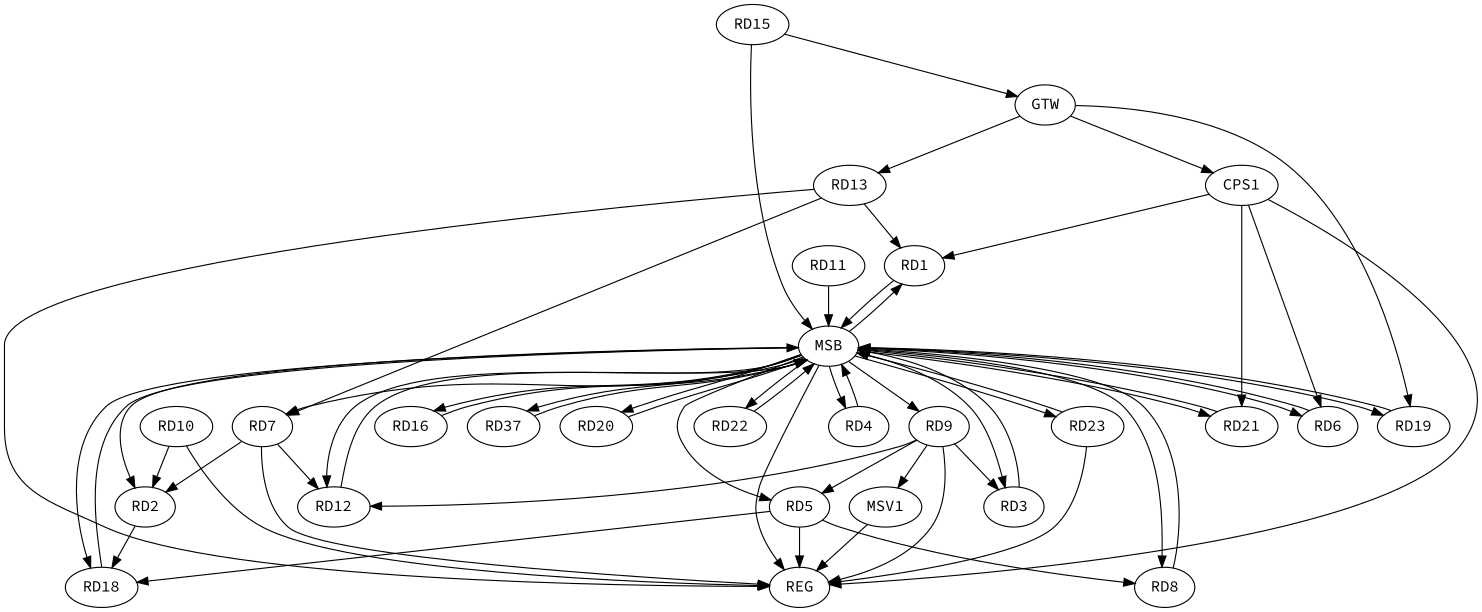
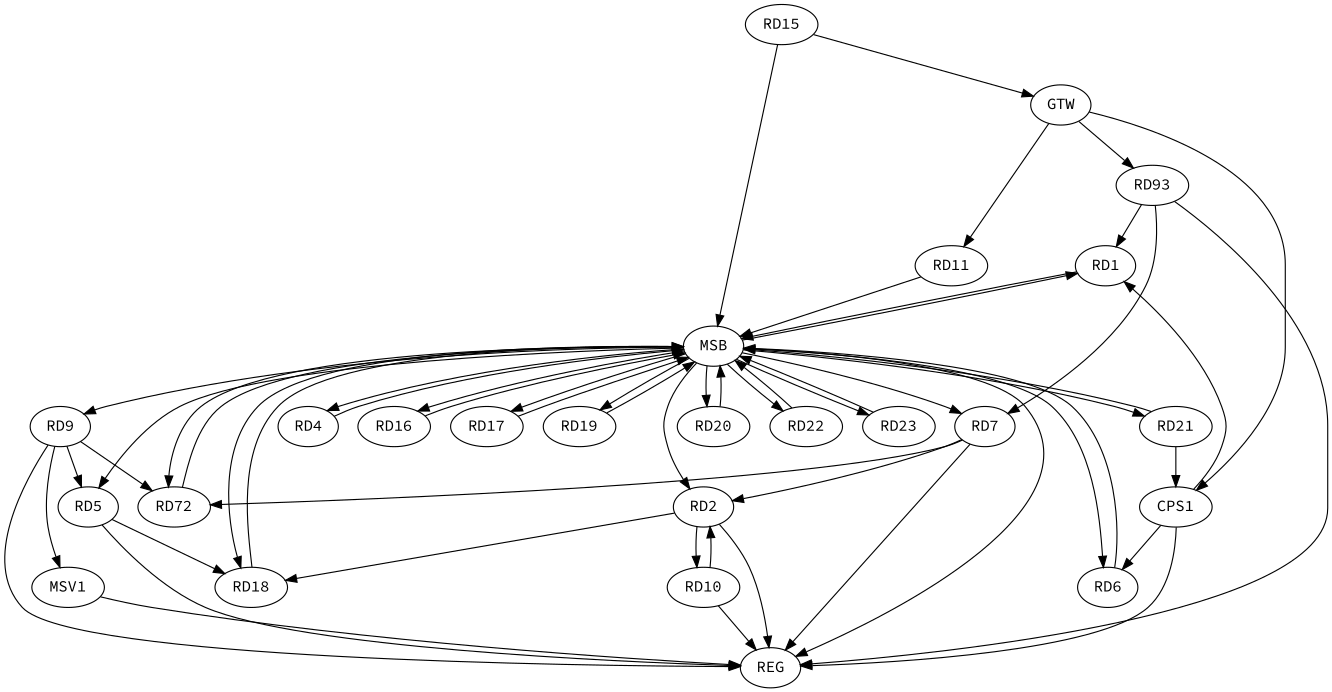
edge "GTW" -> "RD19": now "GTW" -> "RD11"
node "RD13": label "RD13" -> "RD93"
edge "CPS1" -> "RD21": reversed
node "RD37": label "RD37" -> "RD17"
node "RD12": label "RD12" -> "RD72"
node "RD3": removed
edge "RD2" -> "RD10": added
edge "RD23" -> "REG": now "RD2" -> "REG"
node "RD8": removed
